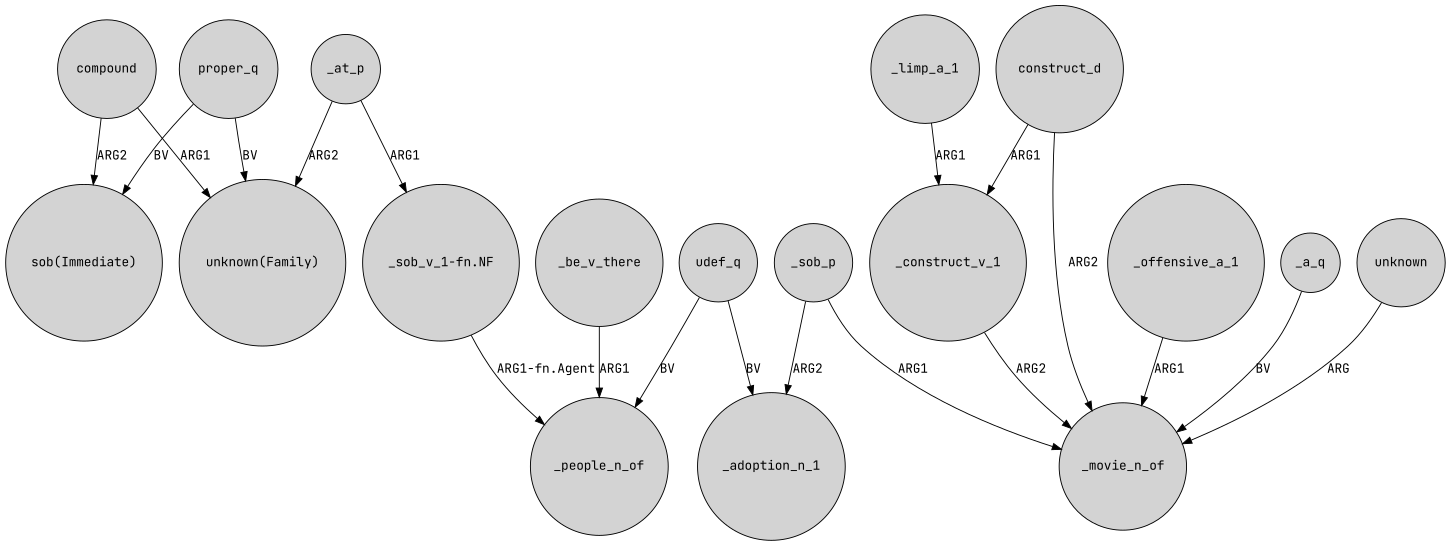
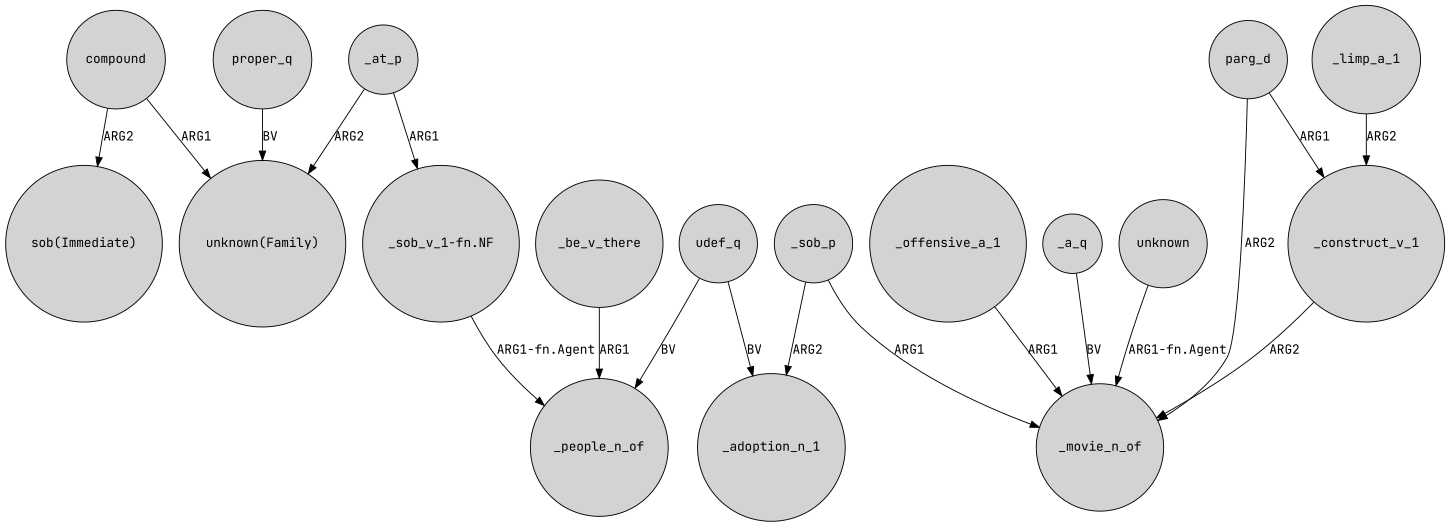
node "construct_d": label "construct_d" -> "parg_d"
edge "proper_q" -> "sob(Immediate)": removed, label "BV"
edge "_limp_a_1" -> "_construct_v_1": label "ARG1" -> "ARG2"
edge "unknown" -> "_movie_n_of": label "ARG" -> "ARG1-fn.Agent"
